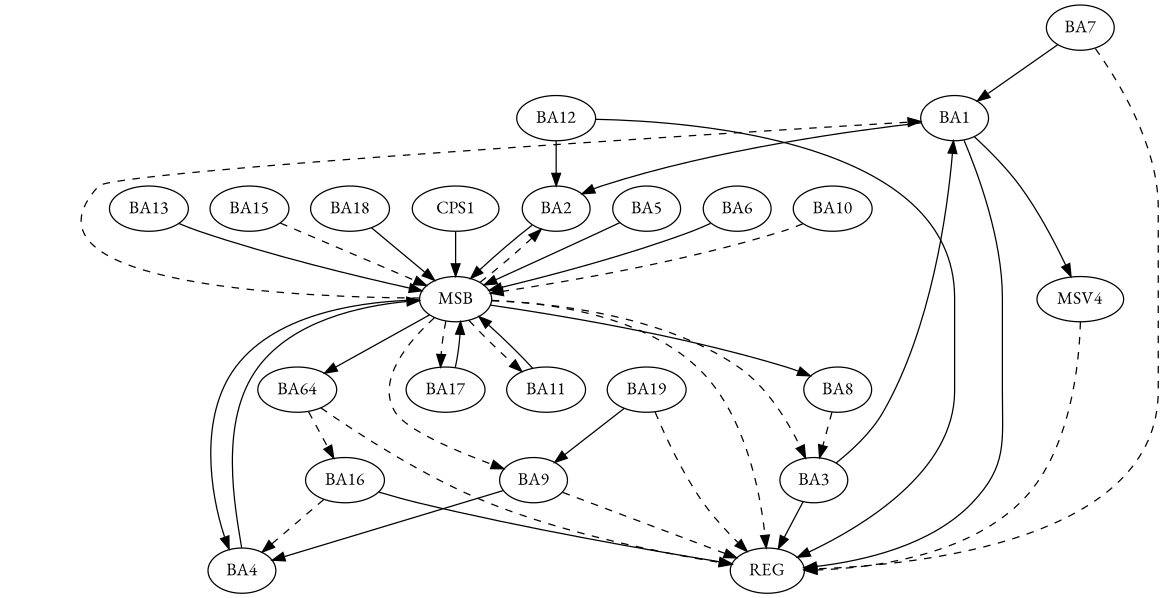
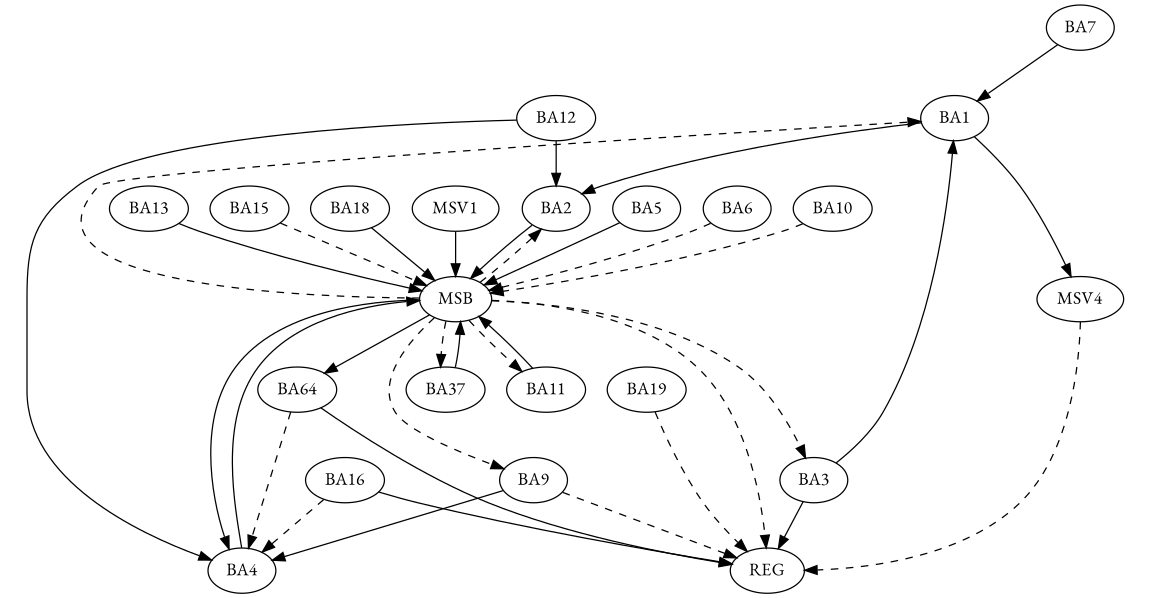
node "CPS1": label "CPS1" -> "MSV1"
edge "BA12" -> "REG": now "BA12" -> "BA4"
edge "BA6" -> "MSB": style solid -> dashed
node "BA17": label "BA17" -> "BA37"
node "BA8": removed
edge "BA1" -> "REG": removed
edge "BA7" -> "REG": removed
edge "BA64" -> "BA16": now "BA64" -> "BA4"
edge "BA19" -> "BA9": removed
edge "BA64" -> "REG": style dashed -> solid
